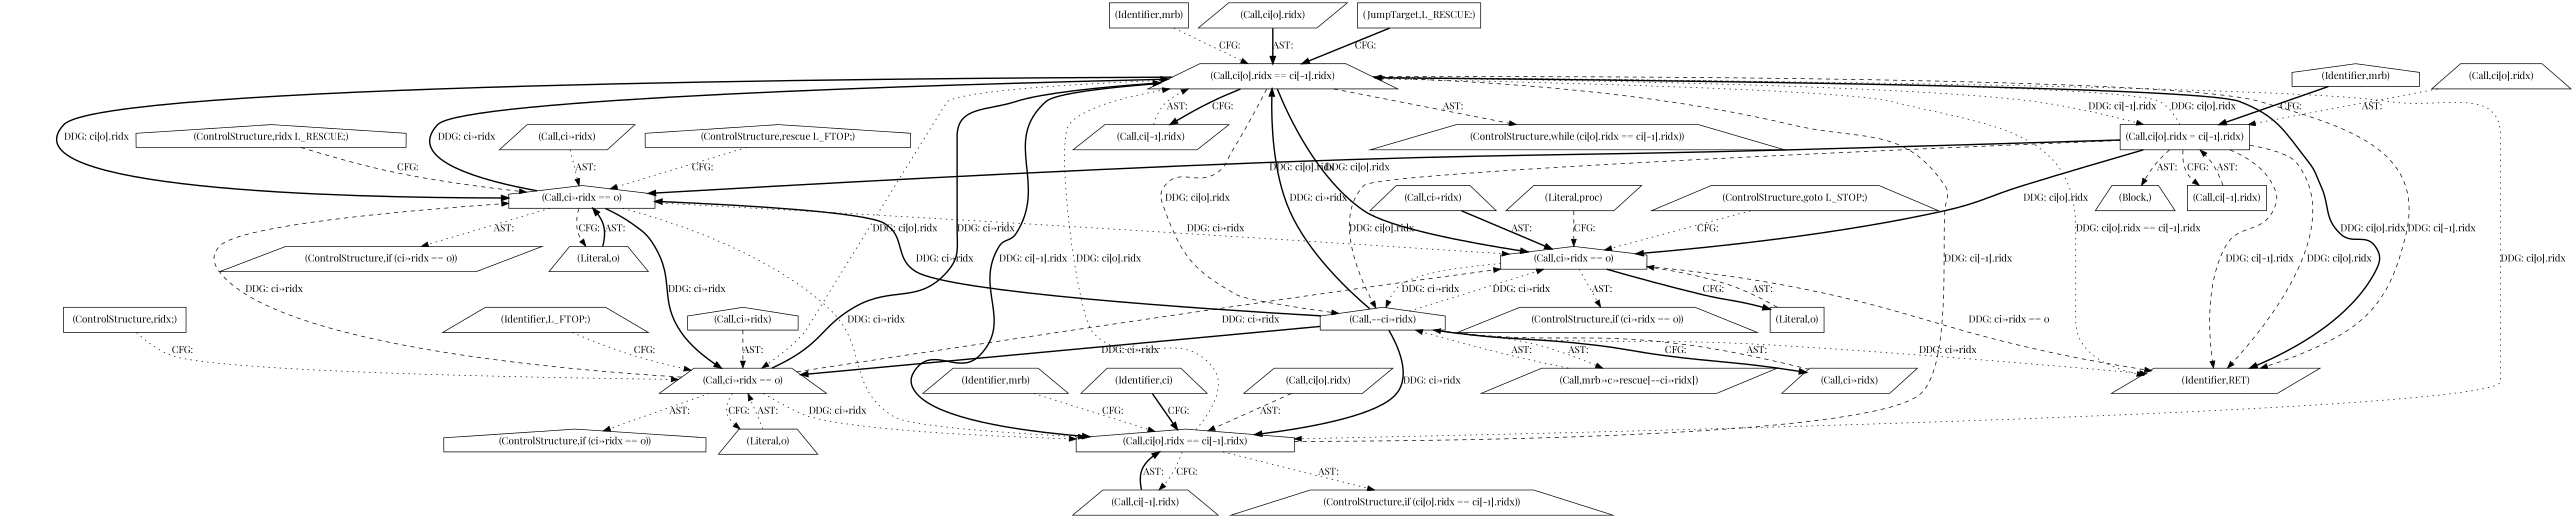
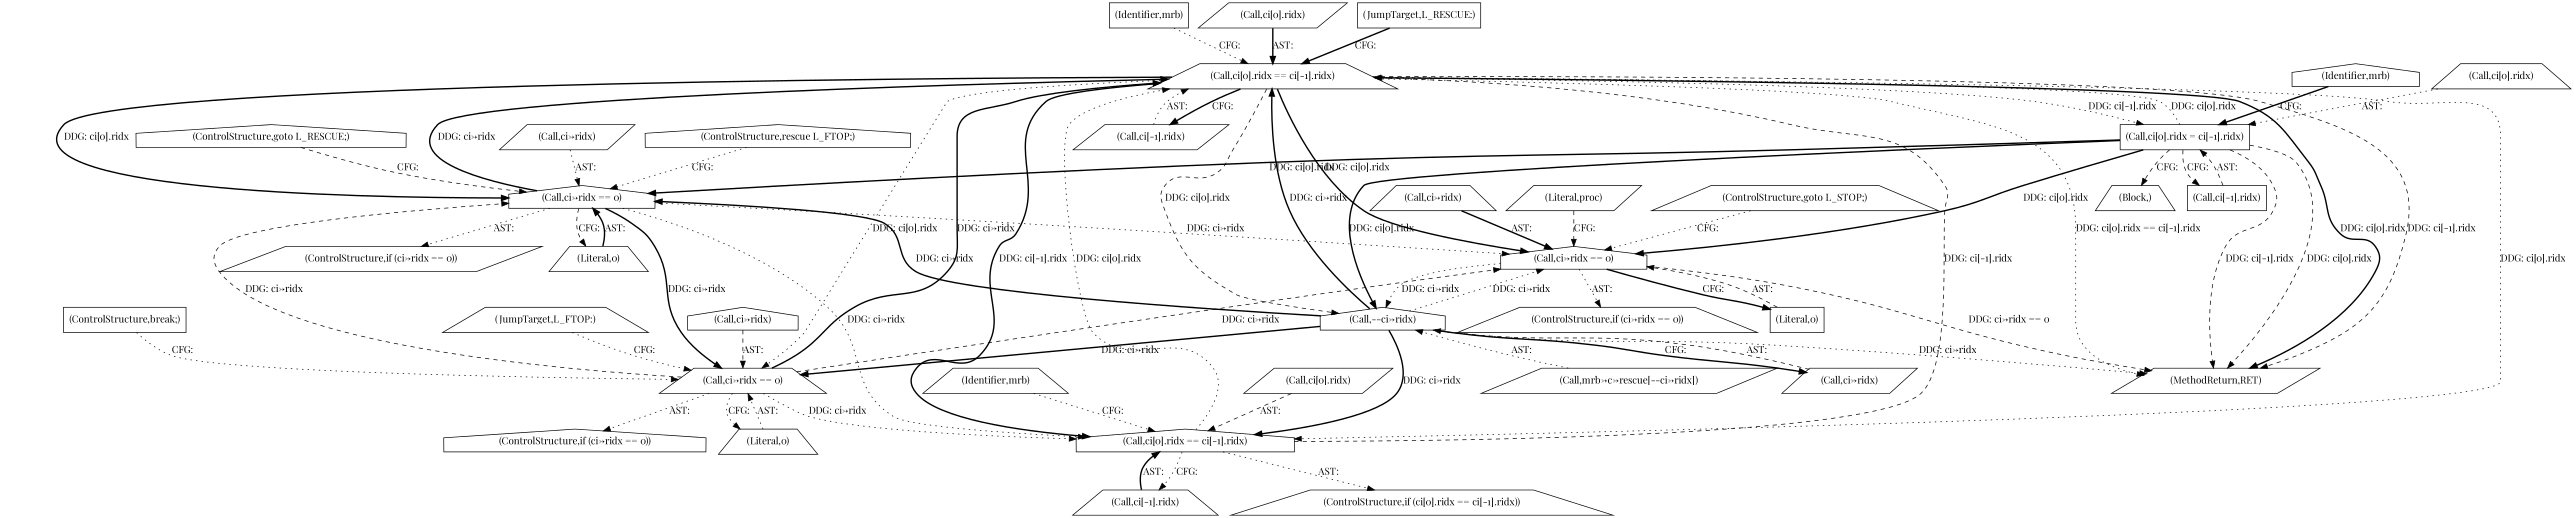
node "(ControlStructure,ridx L_RESCUE;)": label "(ControlStructure,ridx L_RESCUE;)" -> "(ControlStructure,goto L_RESCUE;)"
node "(ControlStructure,while (ci[0].ridx == ci[-1].ridx))": removed
edge "(Call,ci[0].ridx = ci[-1].ridx)" -> "(Call,--ci->ridx)": style dashed -> bold
edge "(Call,ci[0].ridx = ci[-1].ridx)" -> "(Block,)": label "AST: " -> "CFG: "
node "(ControlStructure,ridx;)": label "(ControlStructure,ridx;)" -> "(ControlStructure,break;)"
node "(Identifier,L_FTOP:)": label "(Identifier,L_FTOP:)" -> "(JumpTarget,L_FTOP:)"
edge "(Call,--ci->ridx)" -> "(Call,mrb->c->rescue[--ci->ridx])": removed, label "AST:"
node "(Identifier,ci)": removed
node "(Identifier,RET)": label "(Identifier,RET)" -> "(MethodReturn,RET)"
